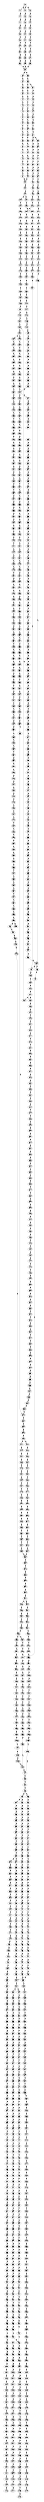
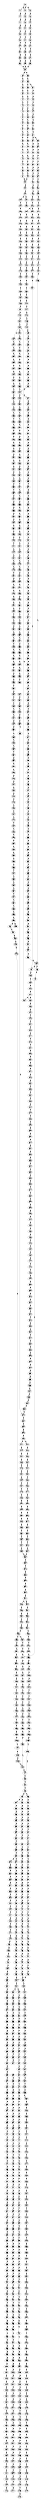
edge "S105" -> "S109": now "S106" -> "S109"
edge "S190" -> "S189": now "S185" -> "S189"
node "S277": added
node "S611": removed
edge "S315" -> "S322": removed, label "A"
node "S622": removed
edge "S661" -> "S653": reversed
edge "S967" -> "S968": now "S967" -> "S974"
